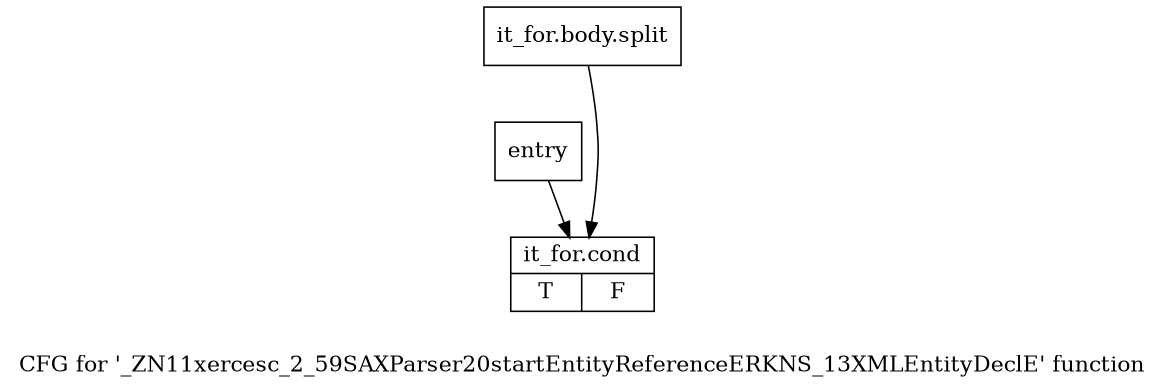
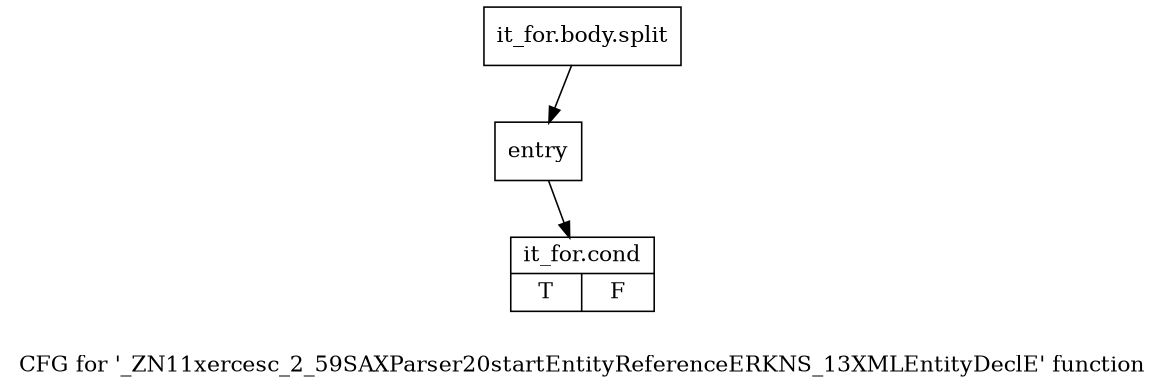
edge "it_for.body.split" -> "it_for.cond": now "it_for.body.split" -> "entry"
